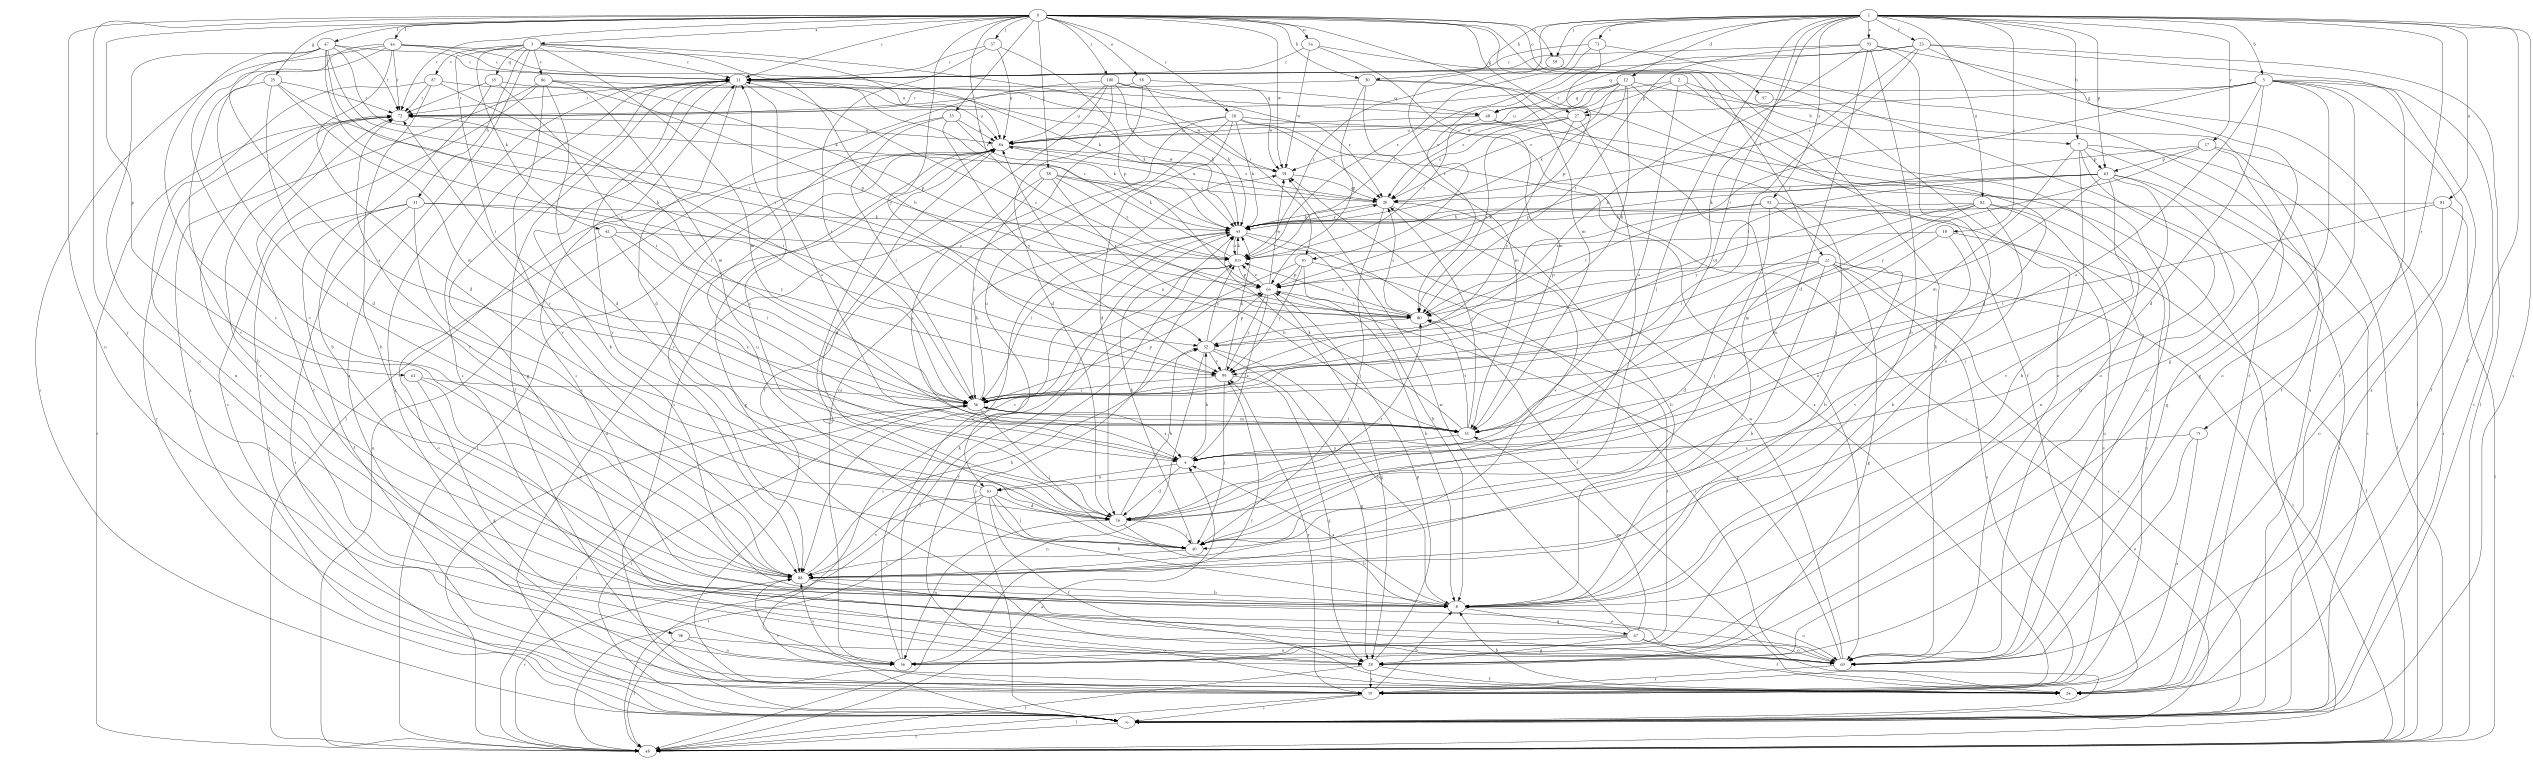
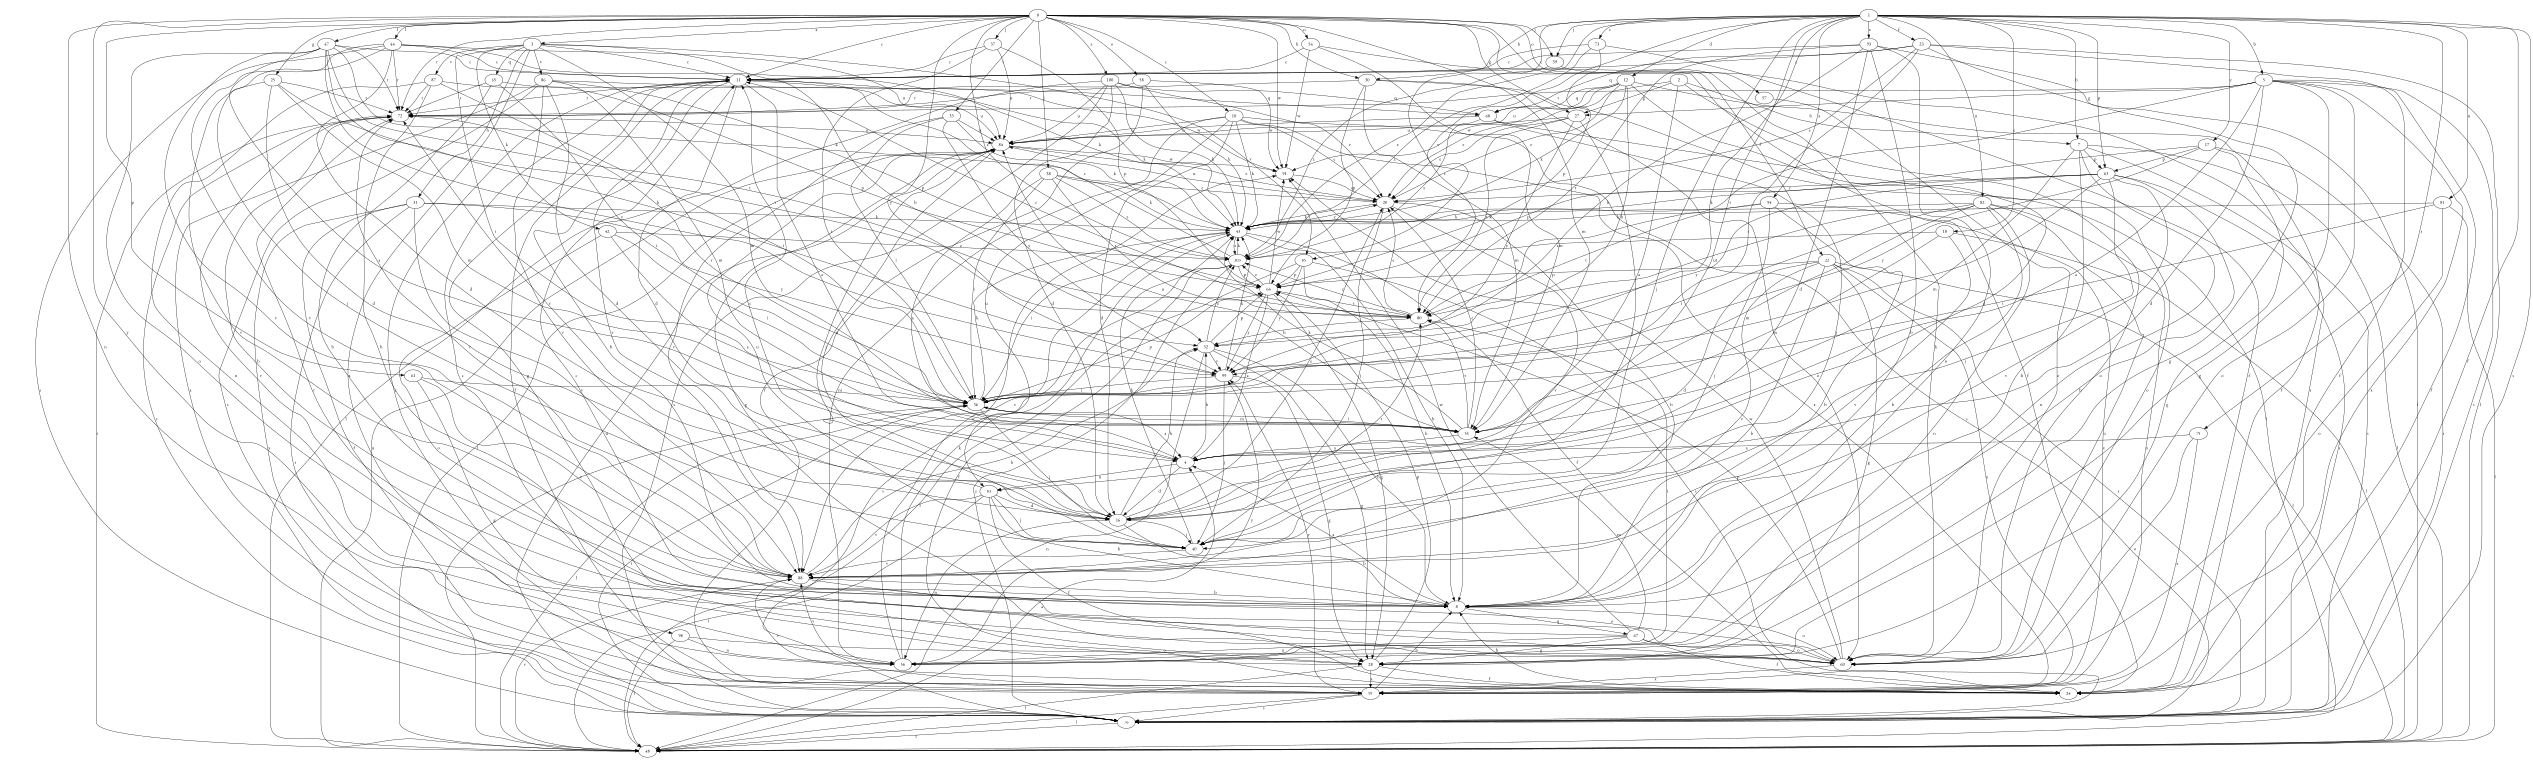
node "92": label "92" -> "94"
edge "16" -> "20": added, label "e"
edge "82" -> "56": added, label "n"
